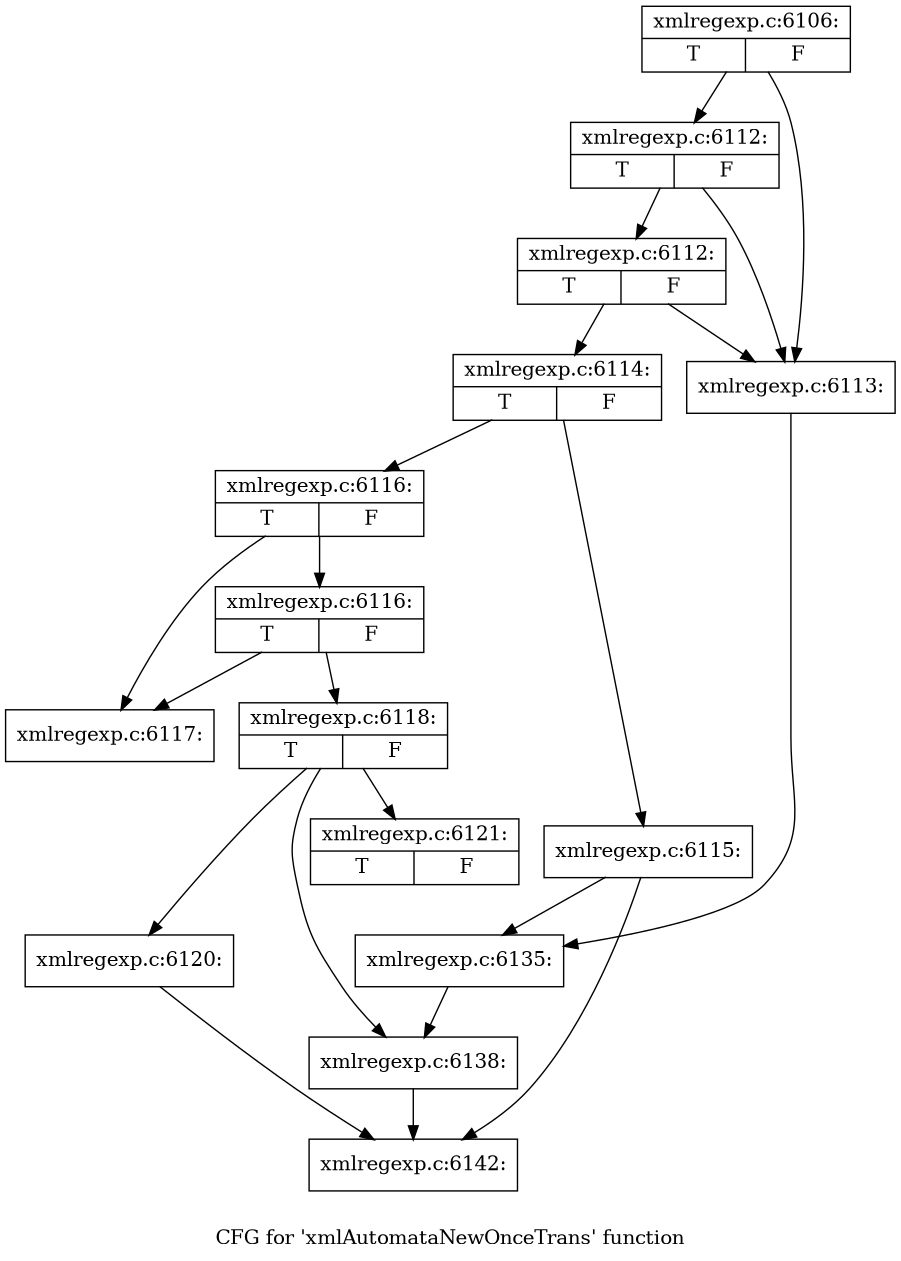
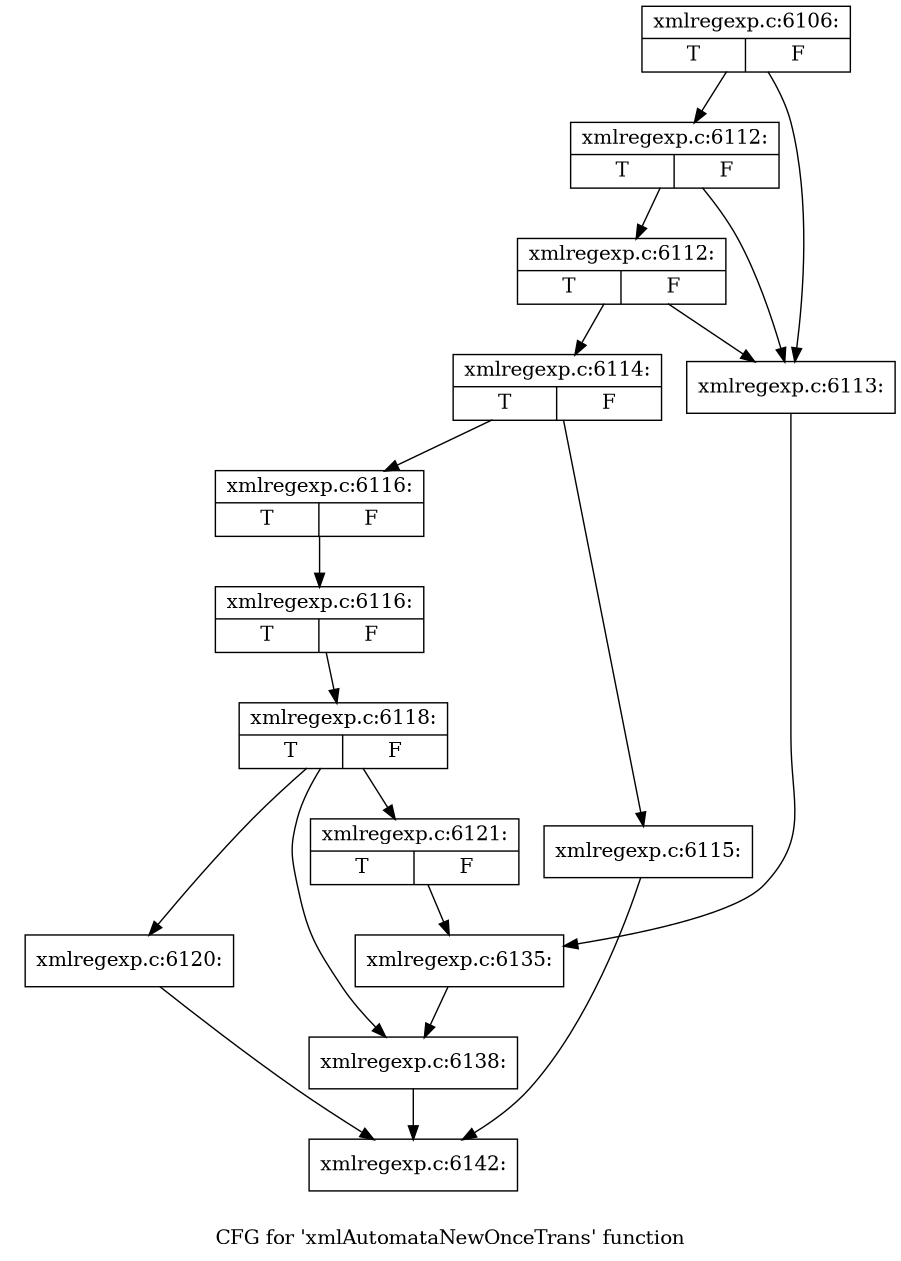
node "xmlregexp.c:6117:": removed
edge "xmlregexp.c:6115:" -> "xmlregexp.c:6135:": now "xmlregexp.c:6121:" -> "xmlregexp.c:6135:"
